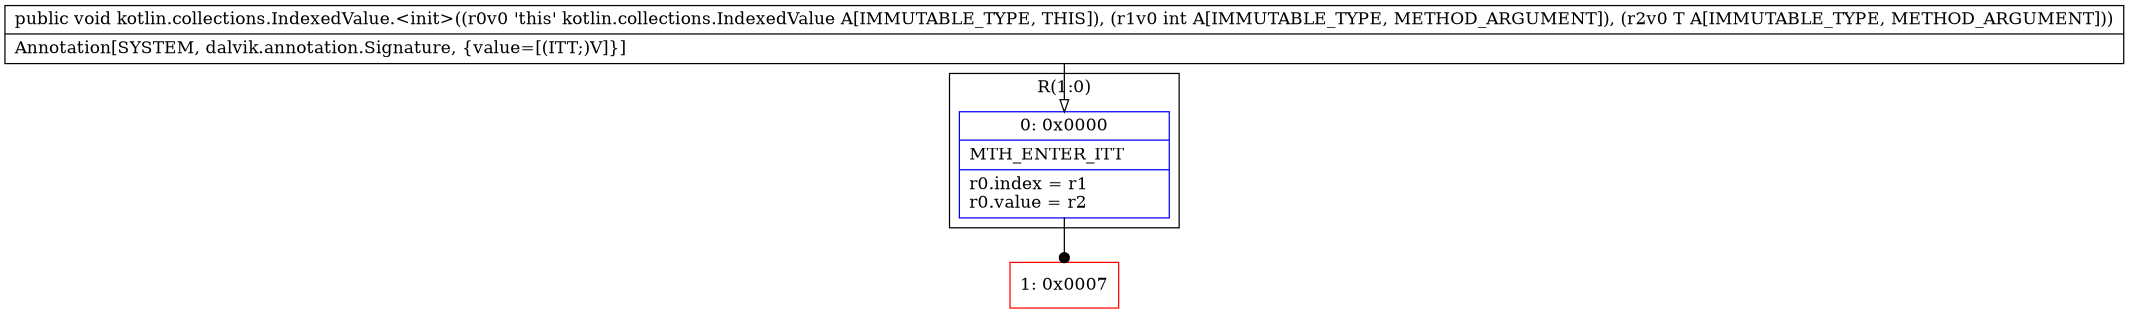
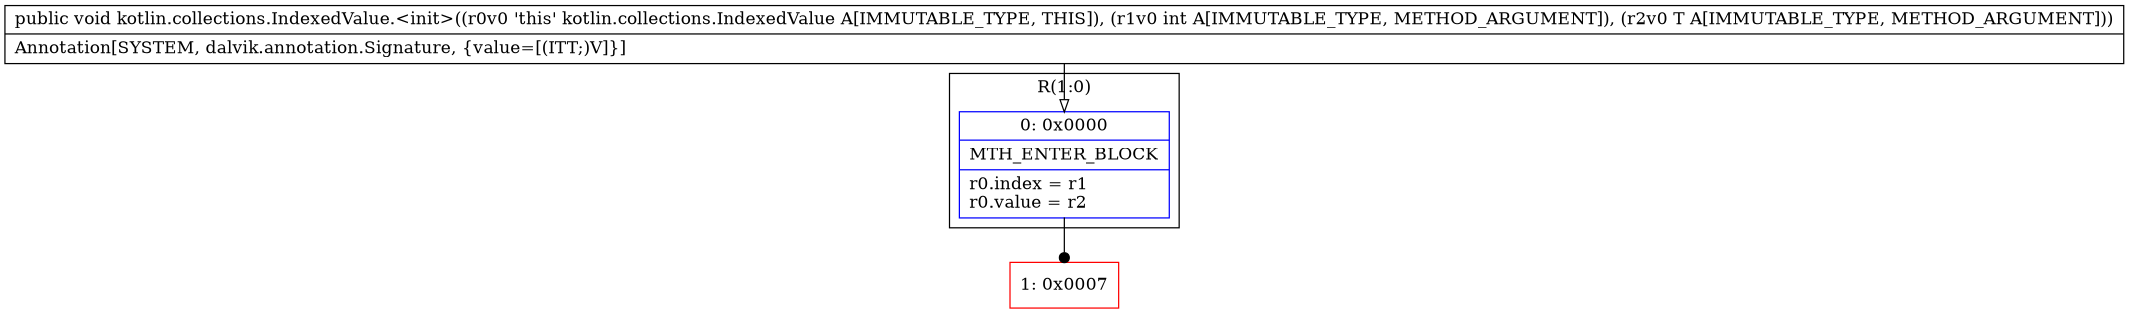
node "0: 0x0000": text "MTH_ENTER_ITT" -> "MTH_ENTER_BLOCK"
